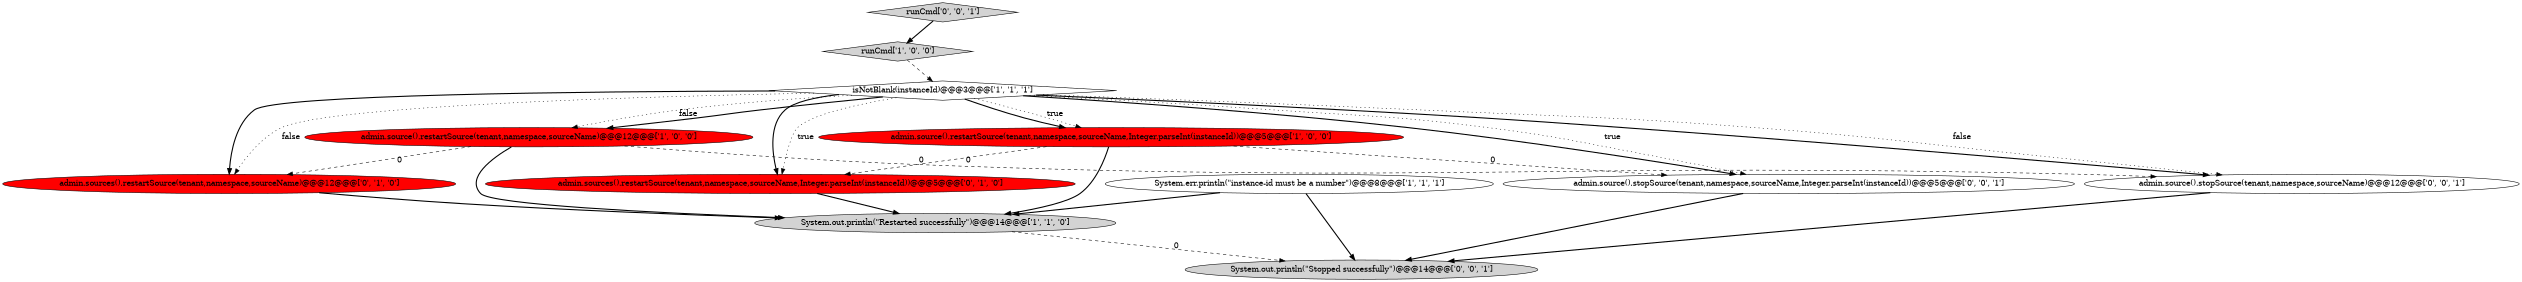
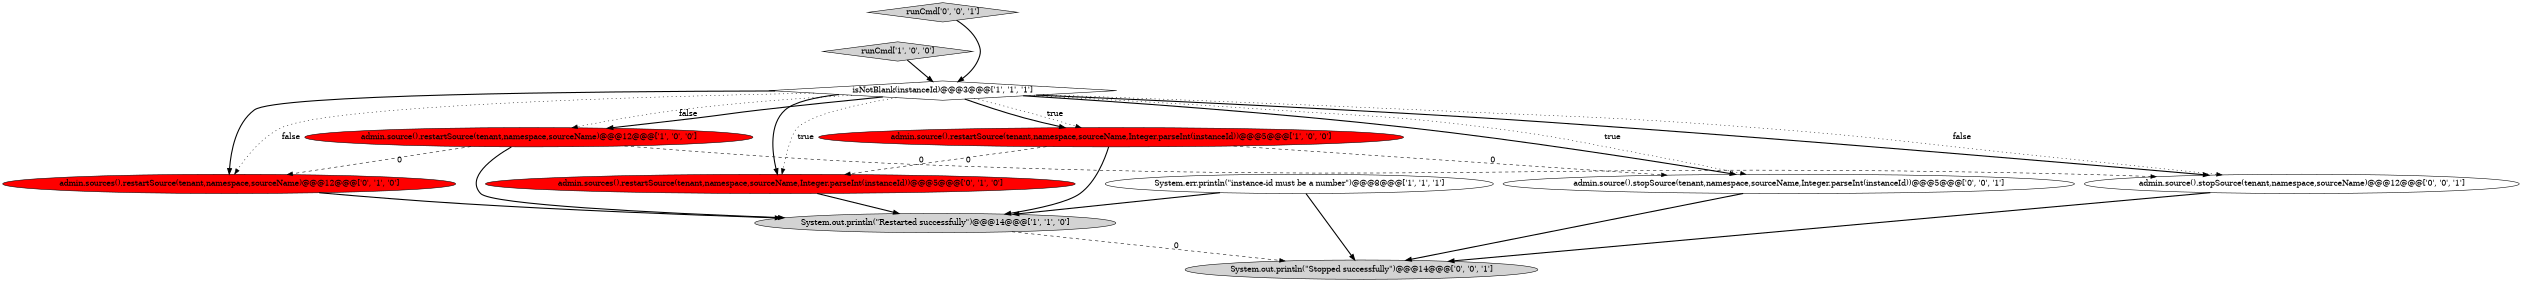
edge "runCmd['0', '0', '1']" -> "runCmd['1', '0', '0']": now "runCmd['0', '0', '1']" -> "isNotBlank(instanceId)@@@3@@@['1', '1', '1']"
edge "runCmd['1', '0', '0']" -> "isNotBlank(instanceId)@@@3@@@['1', '1', '1']": style dashed -> bold
